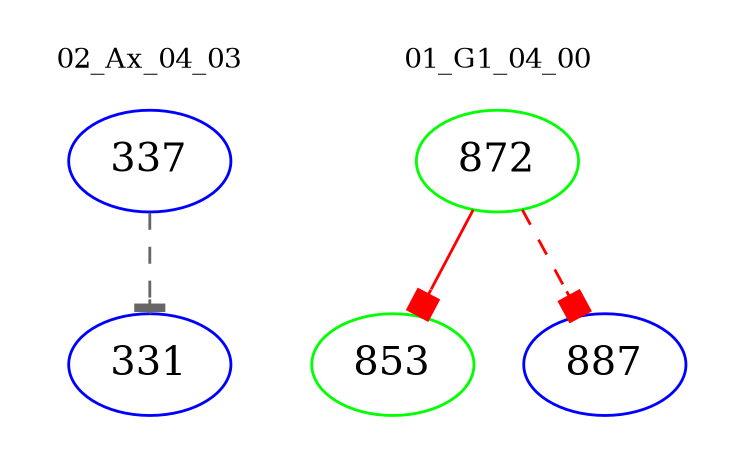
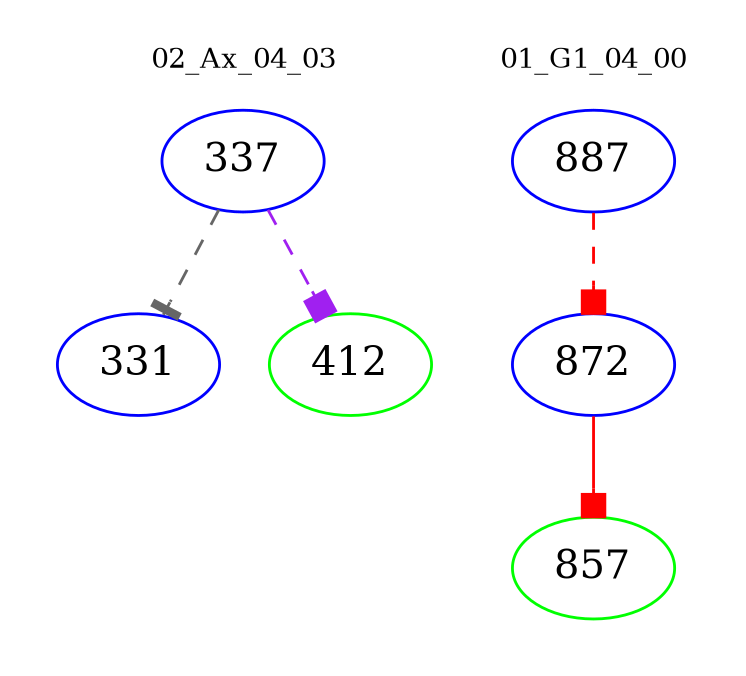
node "872": color green -> blue
edge "872" -> "887": reversed
node "412": added
node "853": label "853" -> "857"
